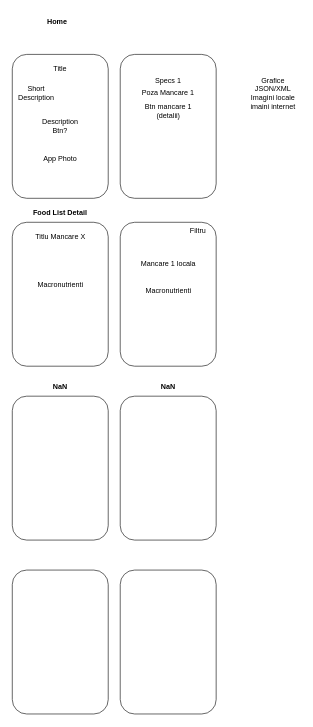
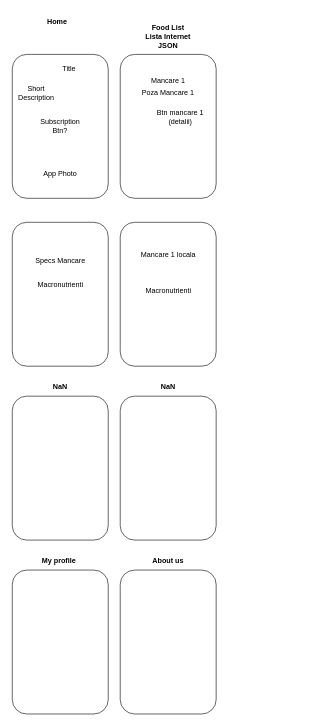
node "Food List Lista Internet JSON": added
node "Title": moved (60, 69) -> (69, 69)
node "Specs 1": label "Specs 1" -> "Mancare 1"
node "Grafice JSON/XML Imagini locale imaini internet": removed
node "Btn mancare 1 (detalii)": moved (168, 111) -> (180, 117)
node "Description Btn?": label "Description Btn?" -> "Subscription Btn?"
node "App Photo": moved (60, 159) -> (60, 174)
node "Food List Detail": removed
node "Filtru": removed
node "Titlu Mancare X": removed
node "Specs Mancare": added
node "Mancare 1 locala": moved (168, 264) -> (168, 255)
node "My profile": added
node "About us": added
